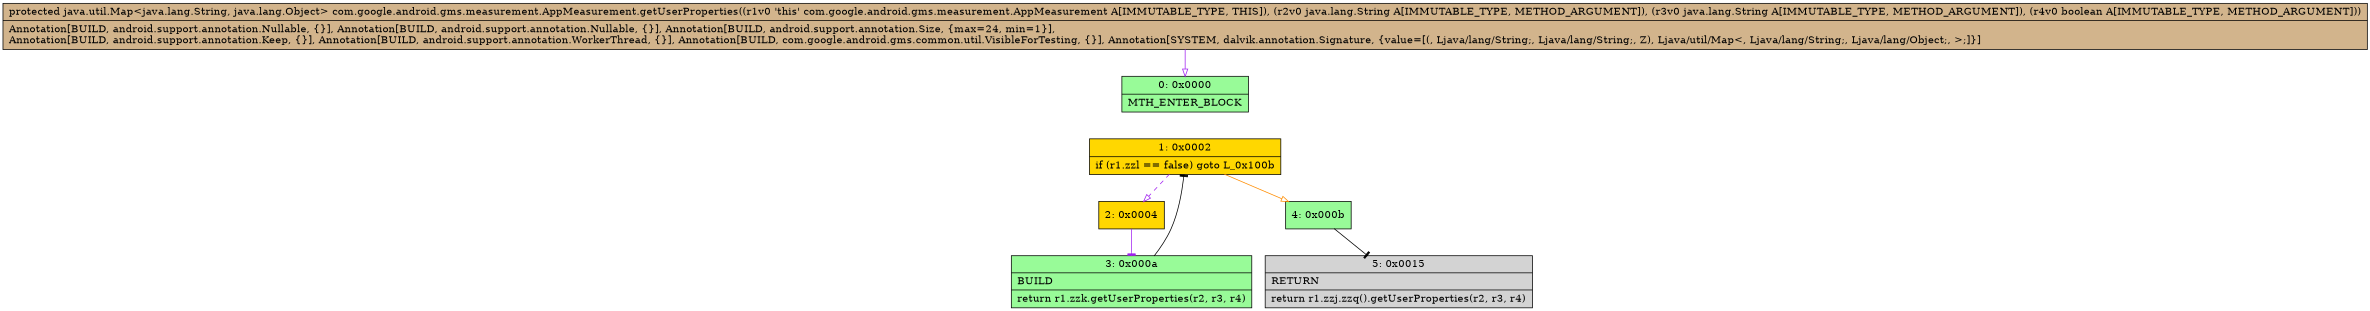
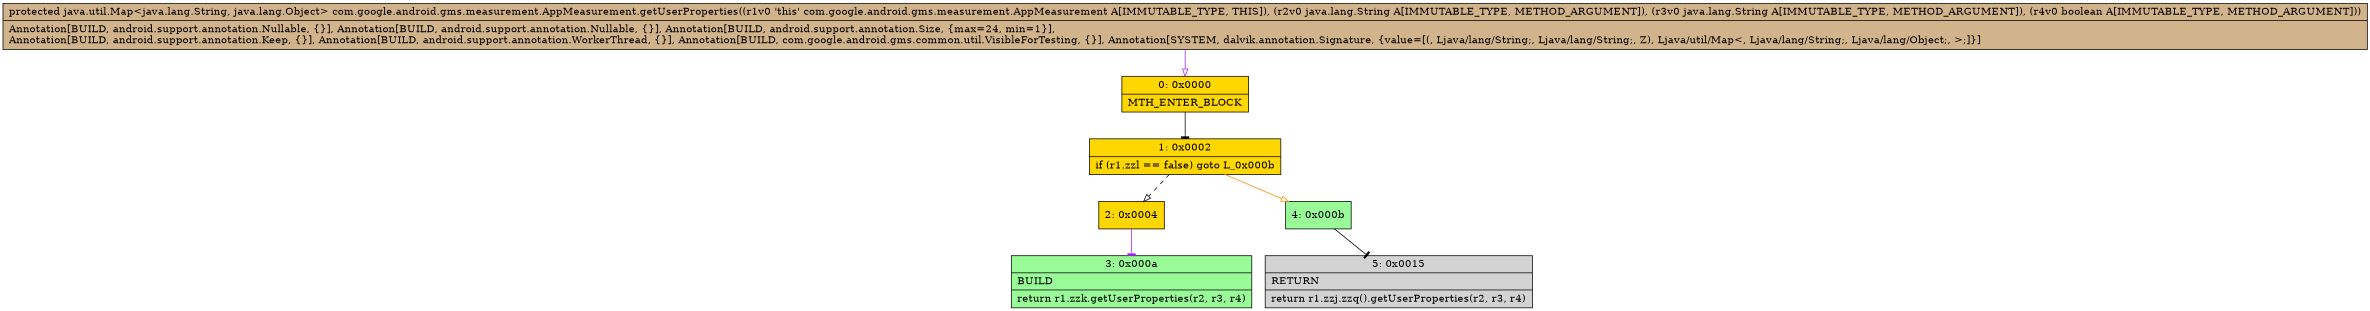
node "0: 0x0000": fillcolor palegreen -> gold
node "1: 0x0002": text "if (r1.zzl == false) goto L_0x100b" -> "if (r1.zzl == false) goto L_0x000b"
edge "1: 0x0002" -> "2: 0x0004": color purple -> black
edge "3: 0x000a" -> "1: 0x0002": now "0: 0x0000" -> "1: 0x0002"
